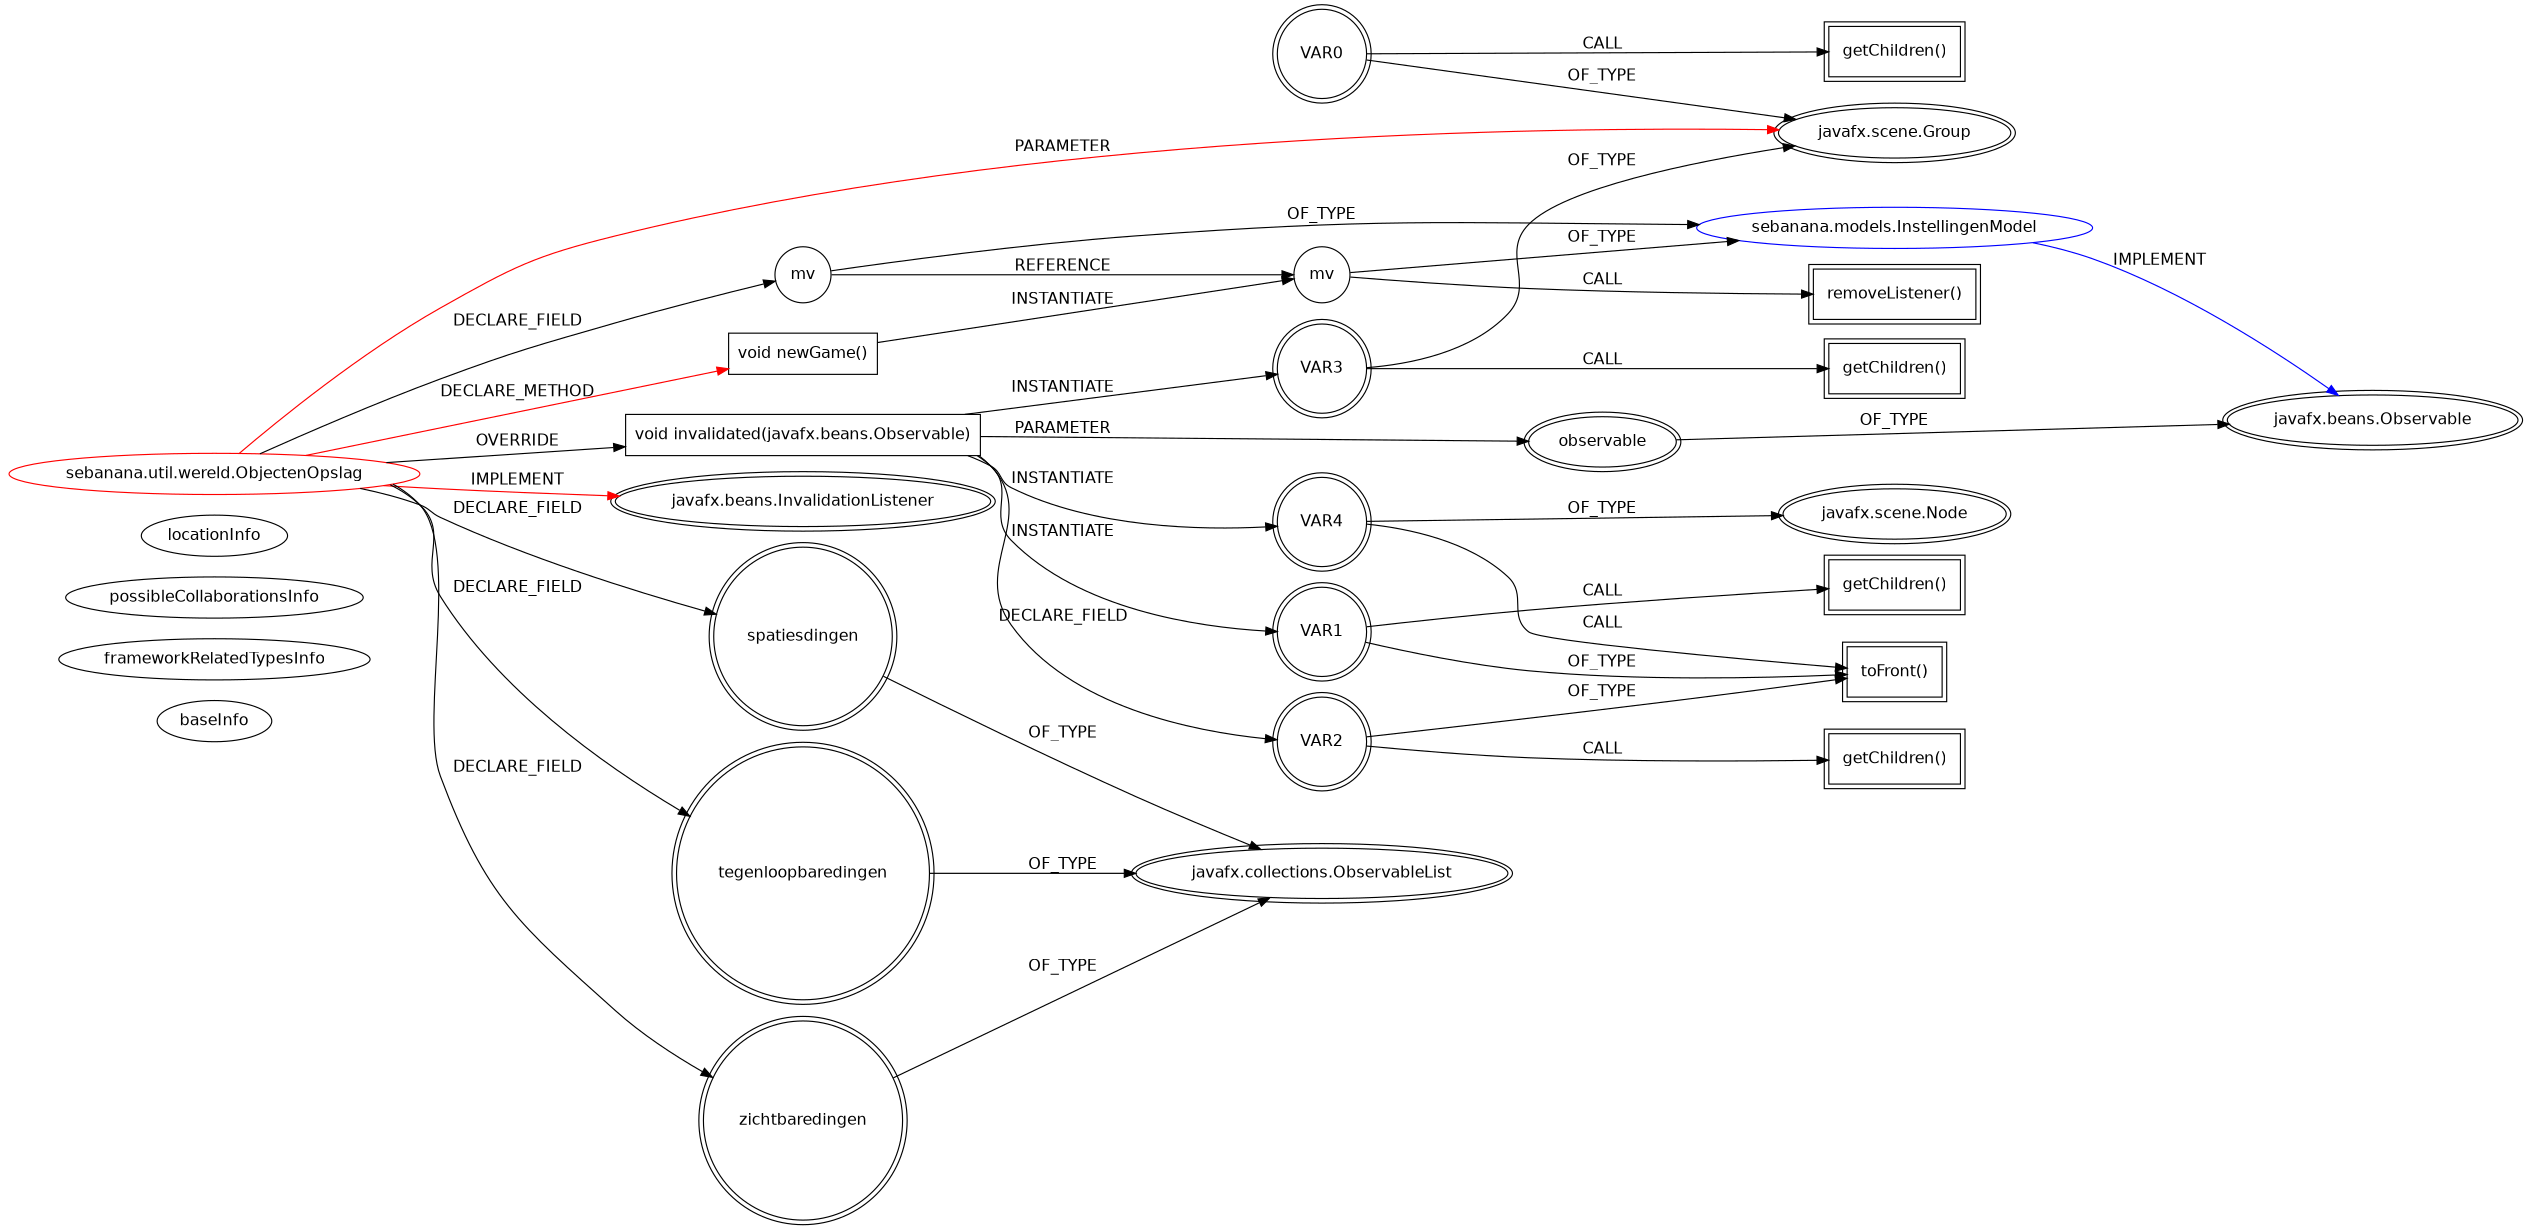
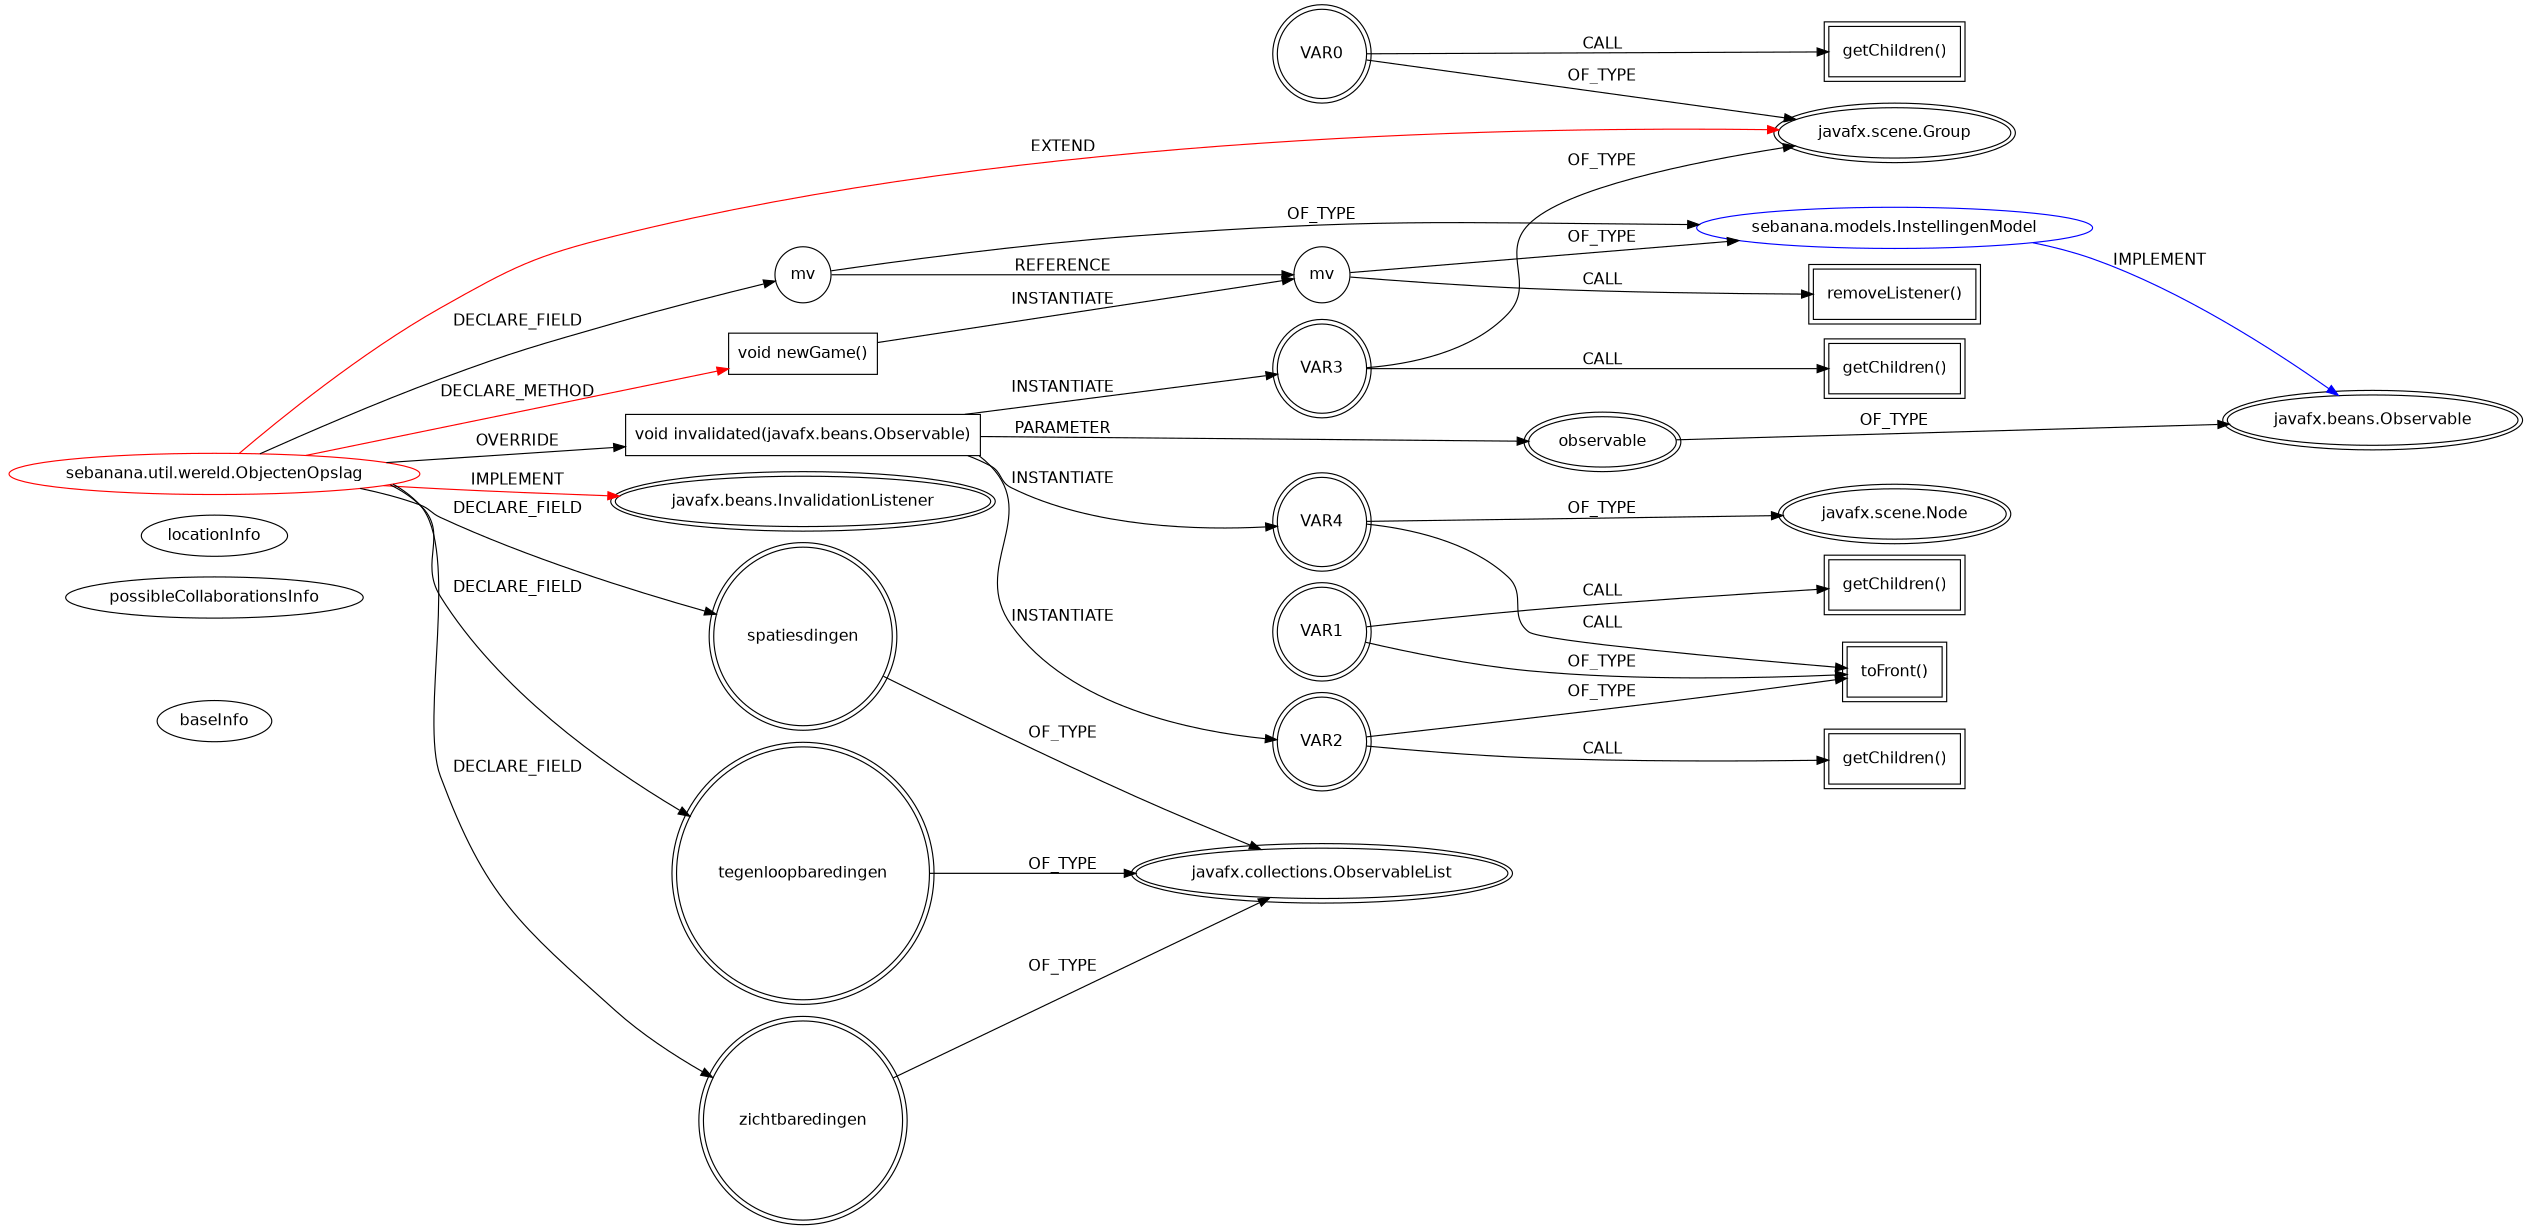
edge "sebanana.util.wereld.ObjectenOpslag" -> "javafx.scene.Group": label "PARAMETER" -> "EXTEND"
edge "void invalidated(javafx.beans.Observable)" -> "VAR1": removed, label "INSTANTIATE"
edge "void invalidated(javafx.beans.Observable)" -> "VAR2": label "DECLARE_FIELD" -> "INSTANTIATE"
node "frameworkRelatedTypesInfo": removed
